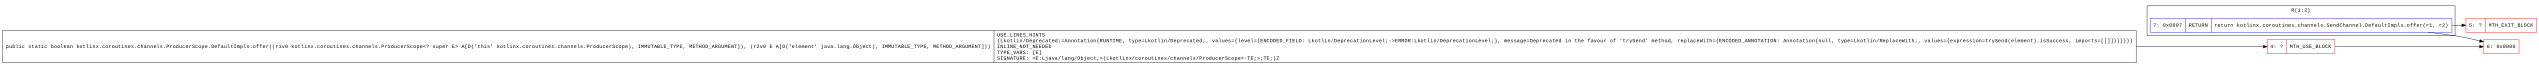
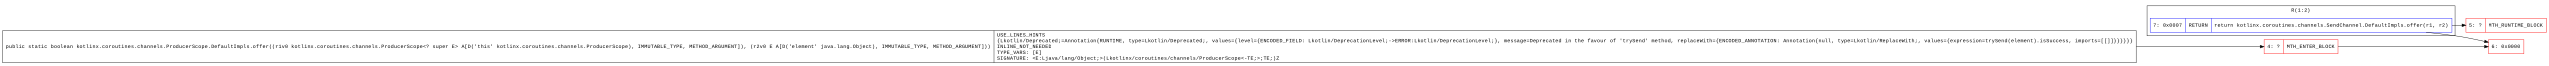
node "5: ?": text "MTH_EXIT_BLOCK" -> "MTH_RUNTIME_BLOCK"
node "4: ?": text "MTH_USE_BLOCK" -> "MTH_ENTER_BLOCK"
